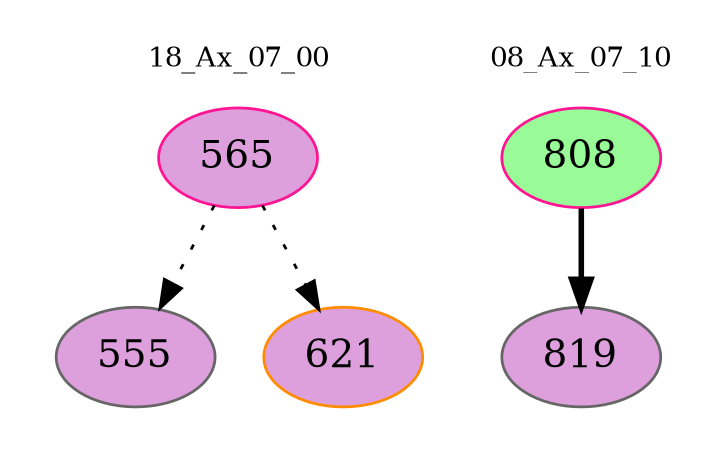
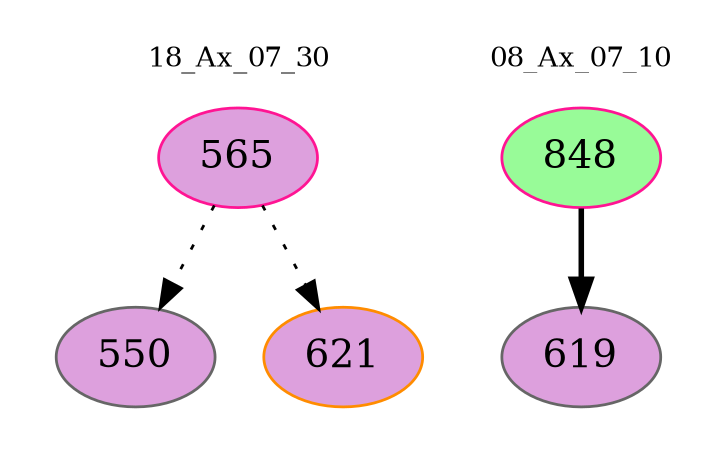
cluster "18_Ax_07_00": label "18_Ax_07_00" -> "18_Ax_07_30"
node "808": label "808" -> "848"
node "555": label "555" -> "550"
node "819": label "819" -> "619"
